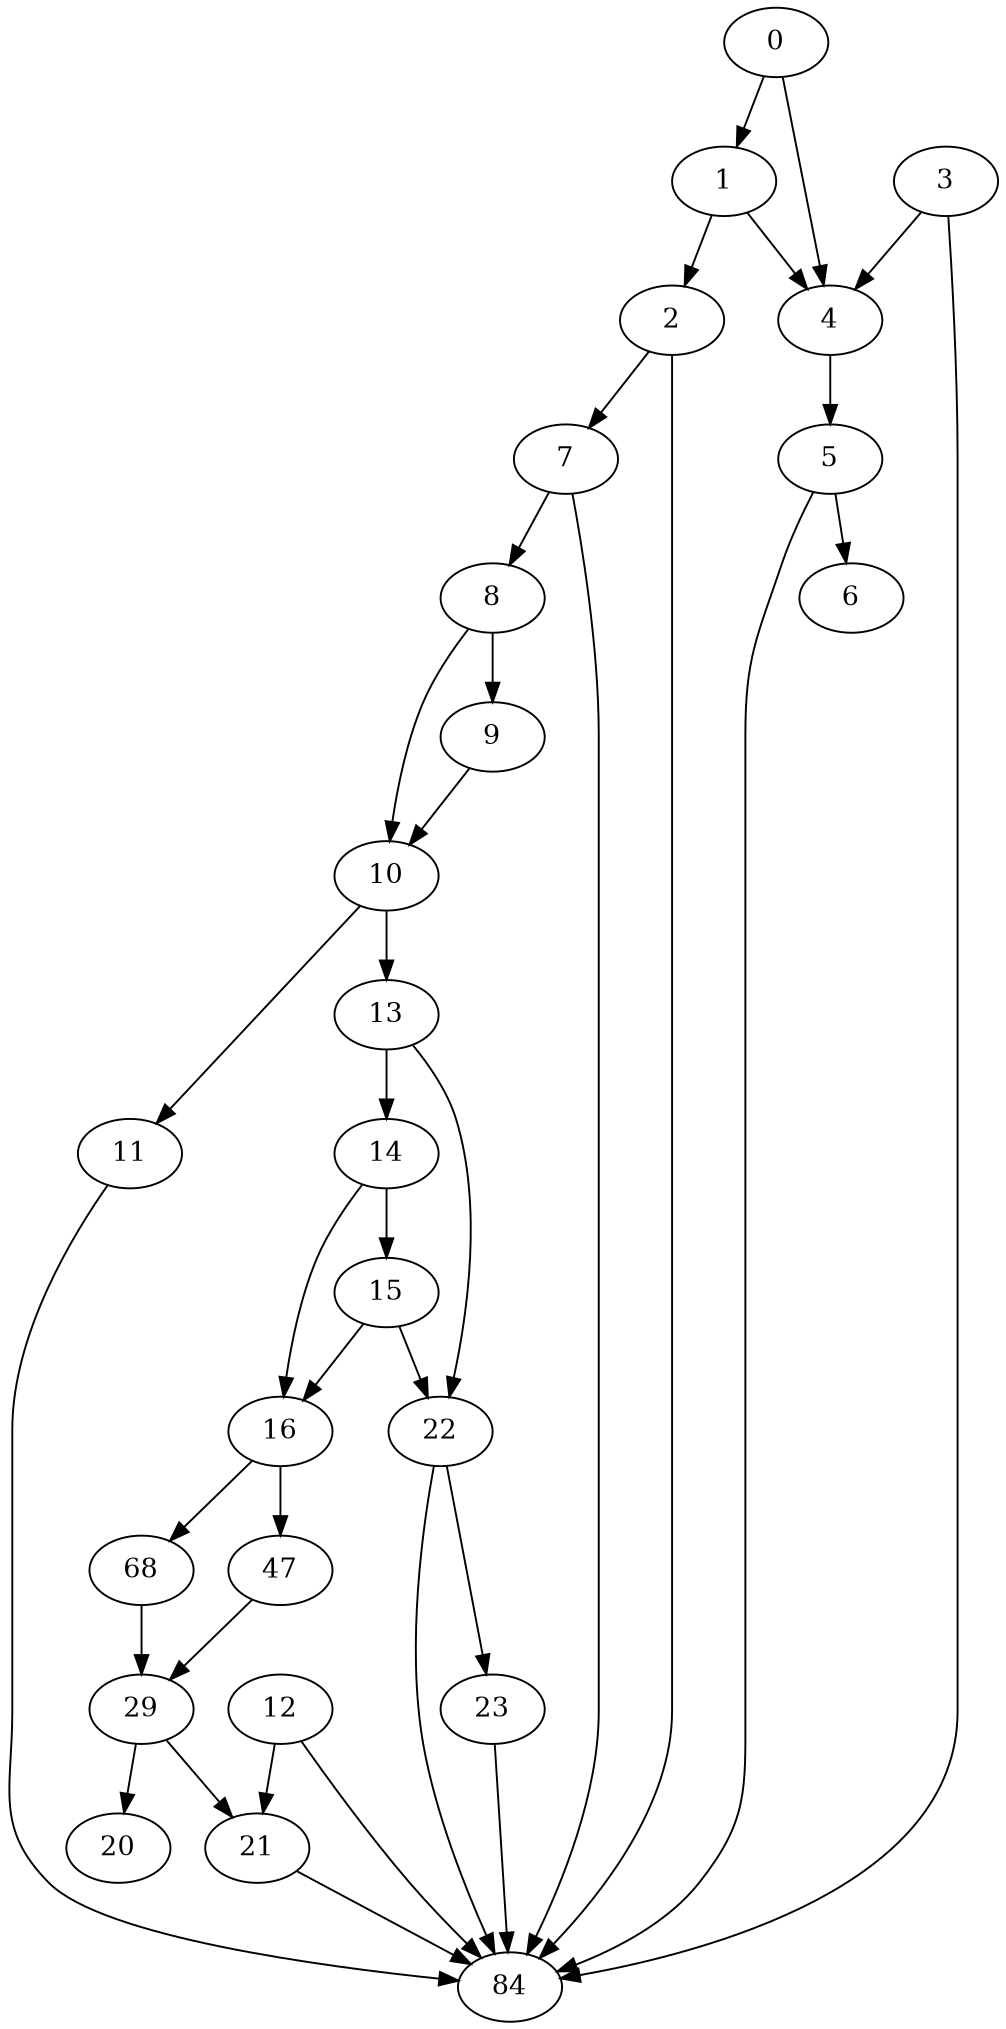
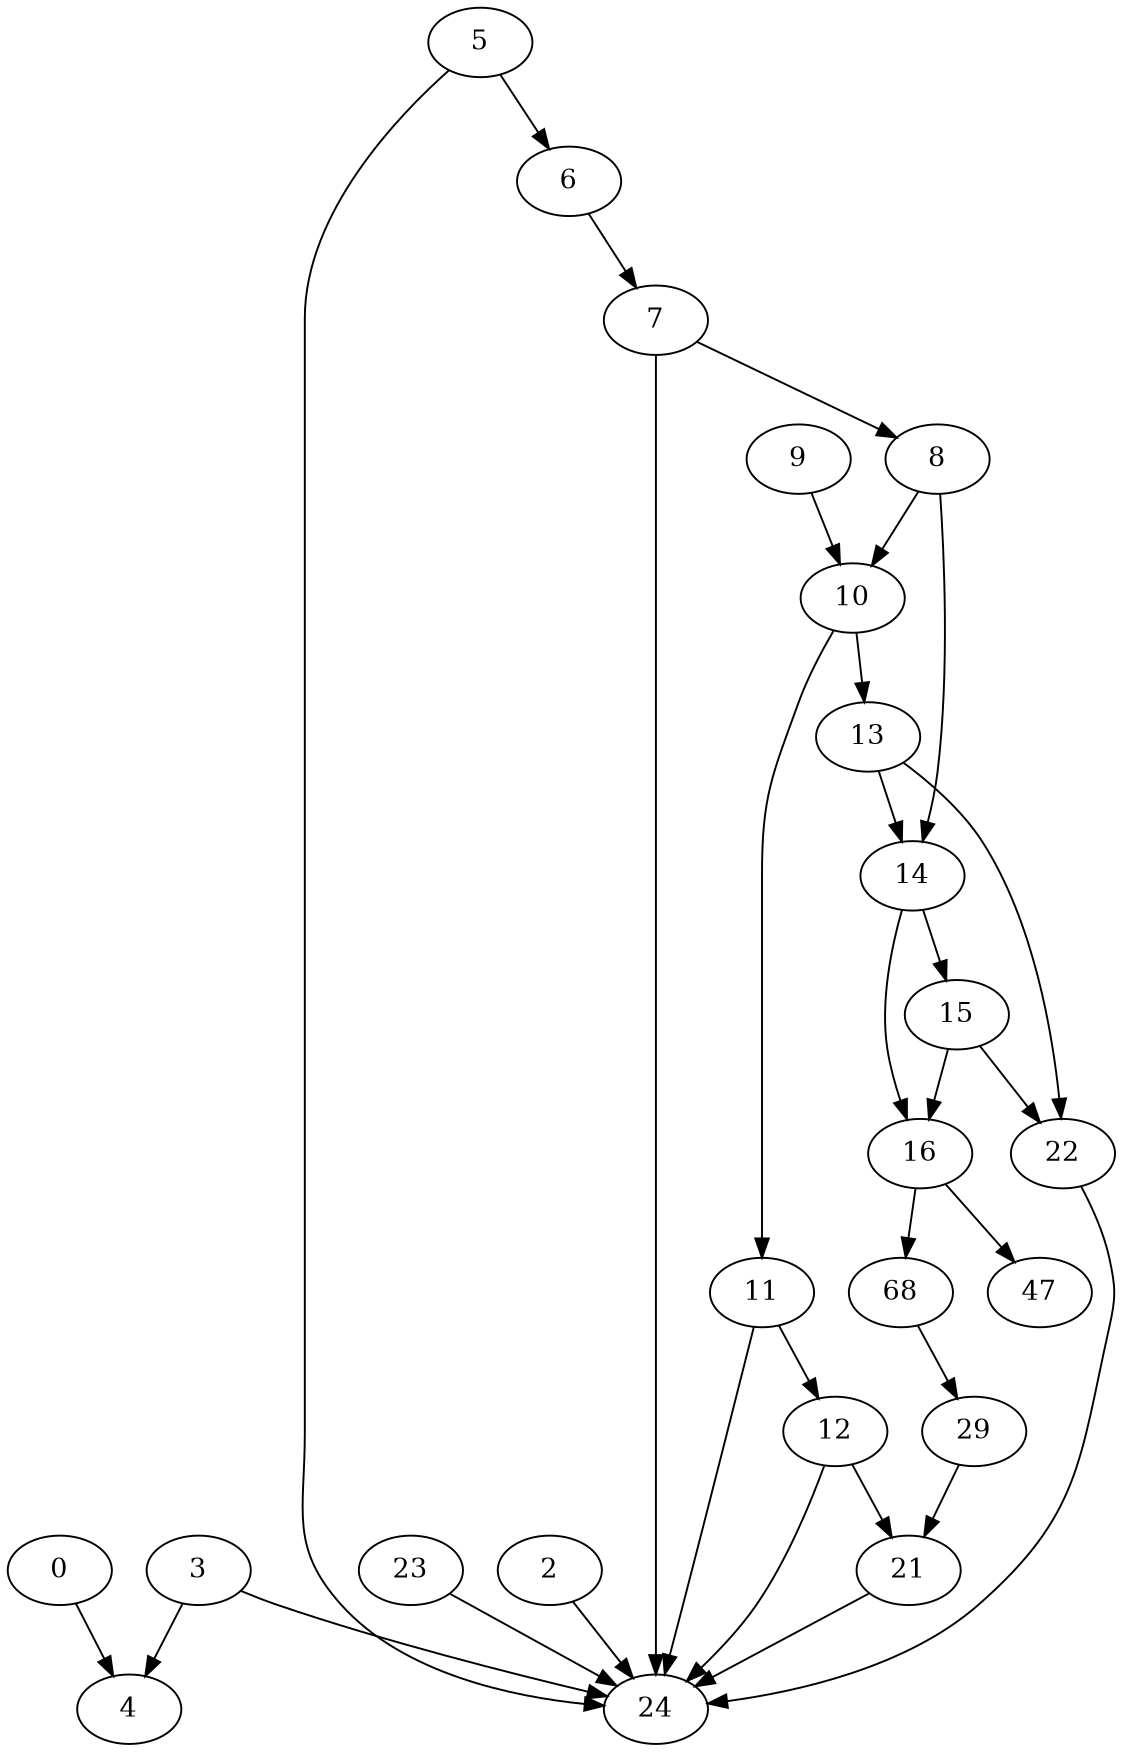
node "1": removed
edge "4" -> "5": removed
edge "2" -> "7": now "6" -> "7"
edge "8" -> "9": now "8" -> "14"
edge "11" -> "12": added
edge "22" -> "23": removed
edge "47" -> "29": removed
node "20": removed
node "84": label "84" -> "24"
